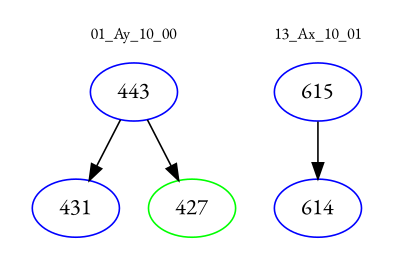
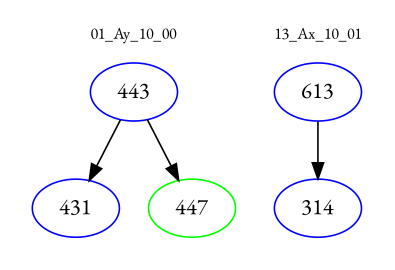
node "615": label "615" -> "613"
node "427": label "427" -> "447"
node "614": label "614" -> "314"
